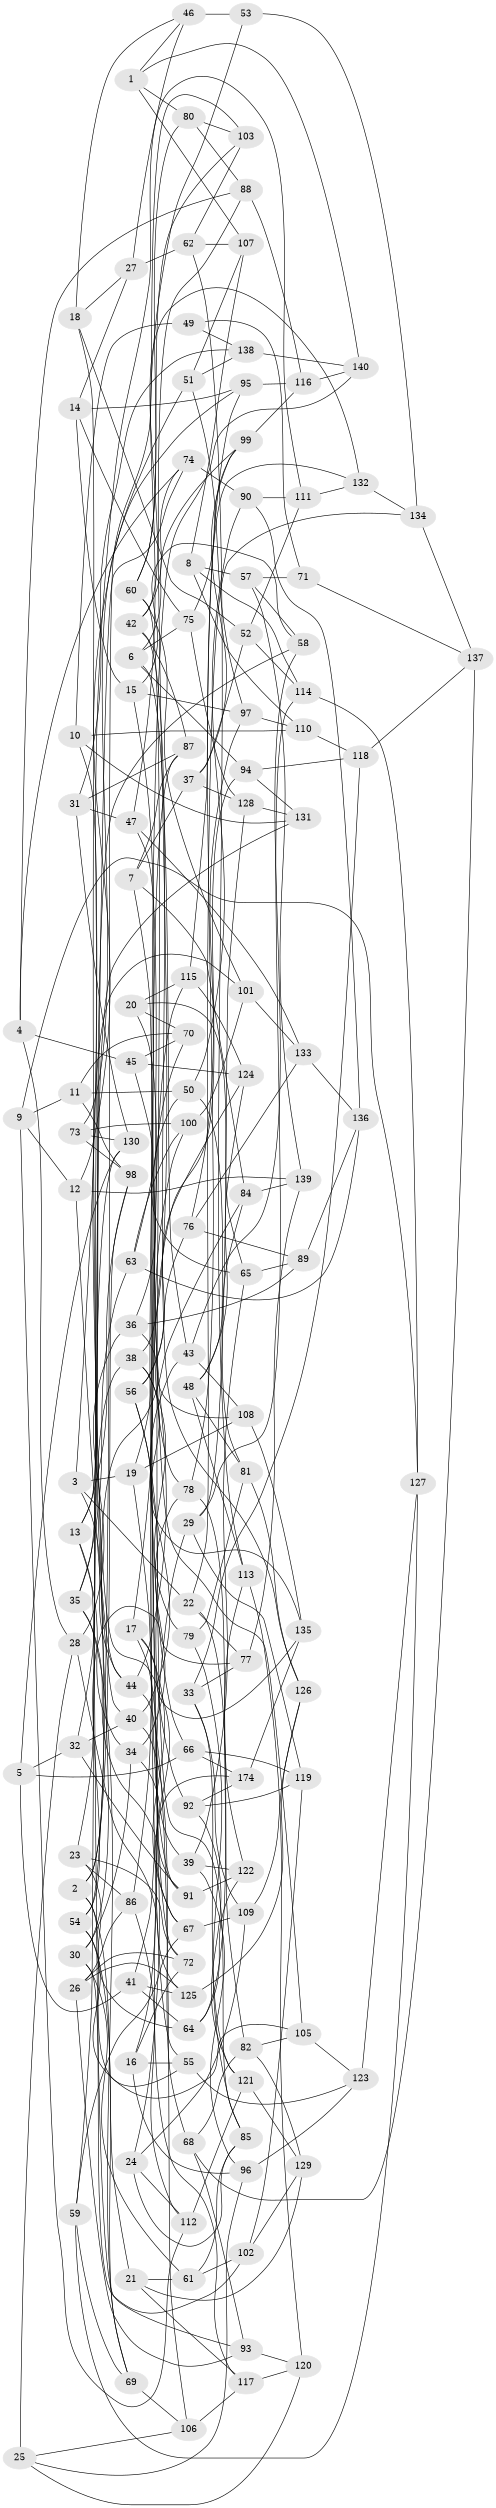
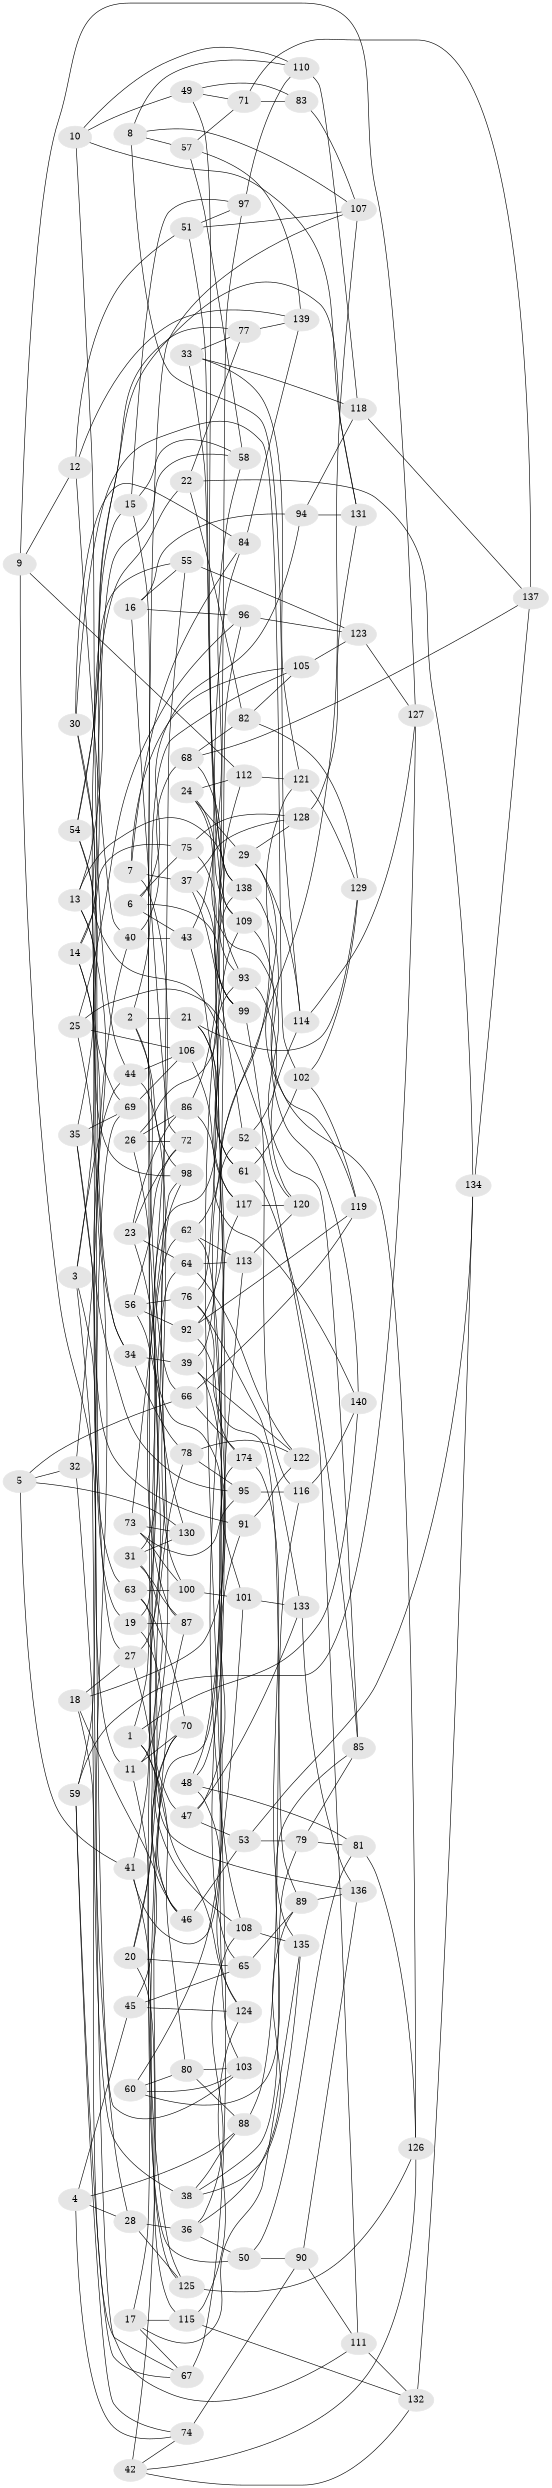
node "83": added
edge "32" -- "91": removed
edge "53" -- "79": added
